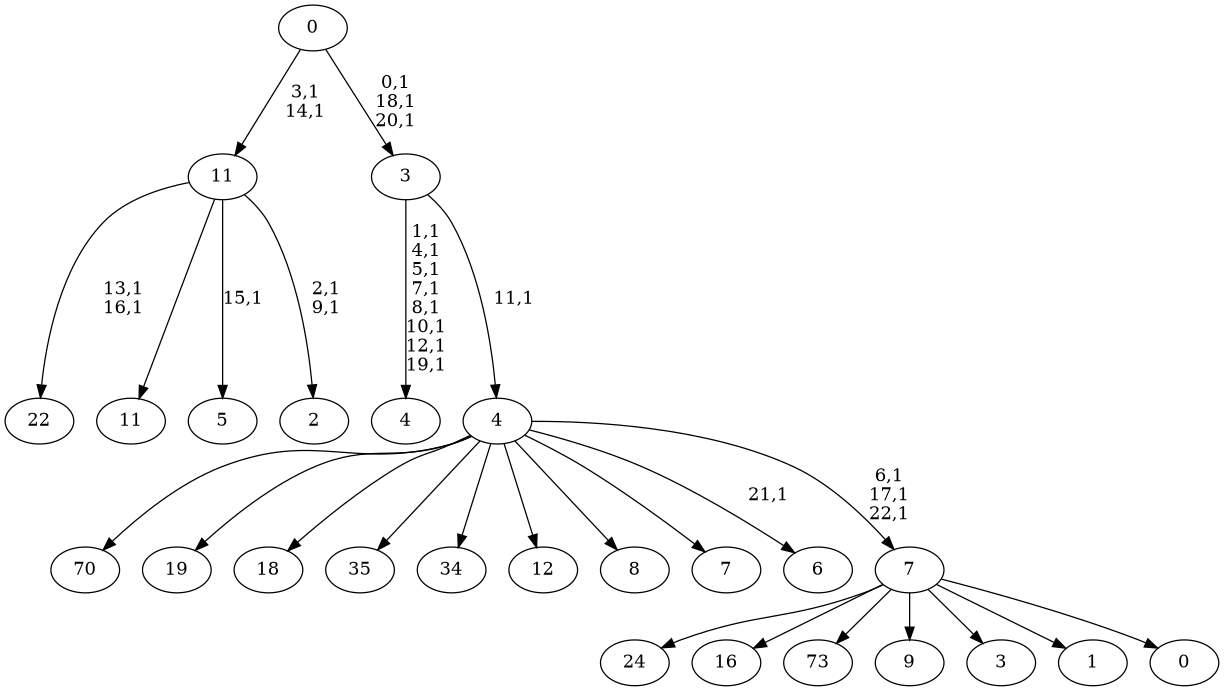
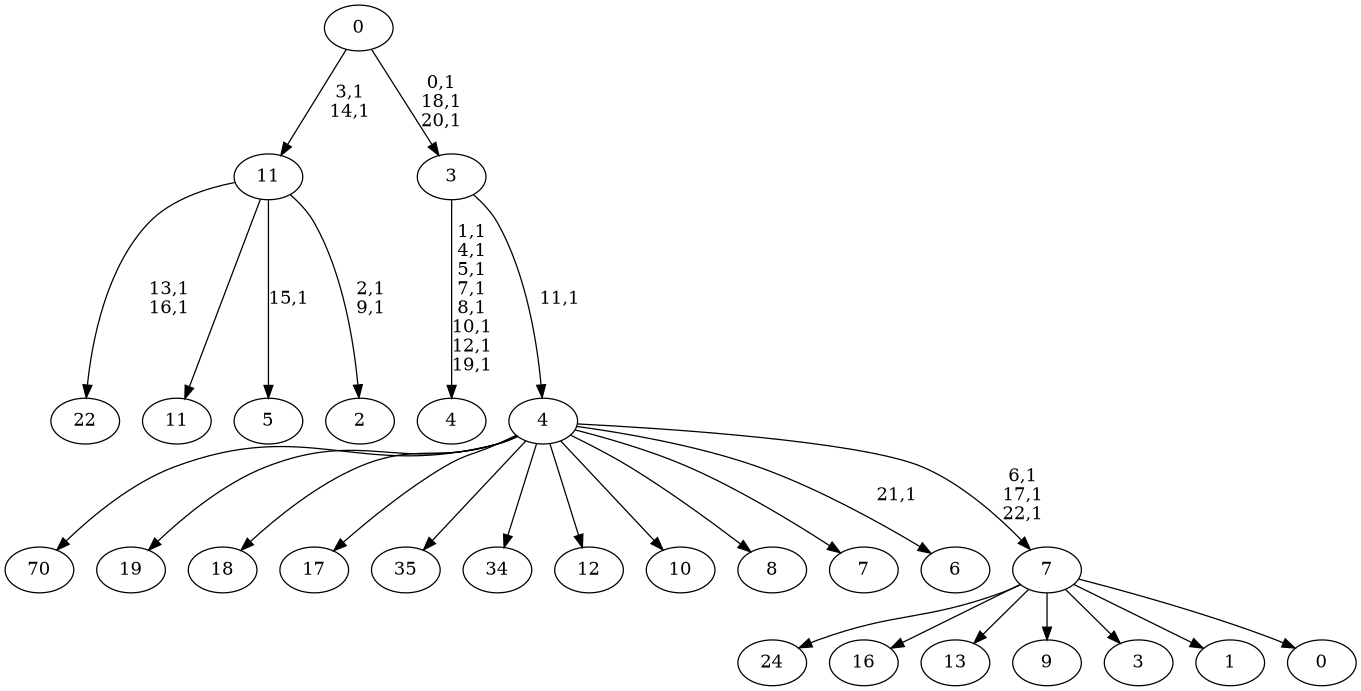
node "17": added
node "10": added
node "73": label "73" -> "13"
